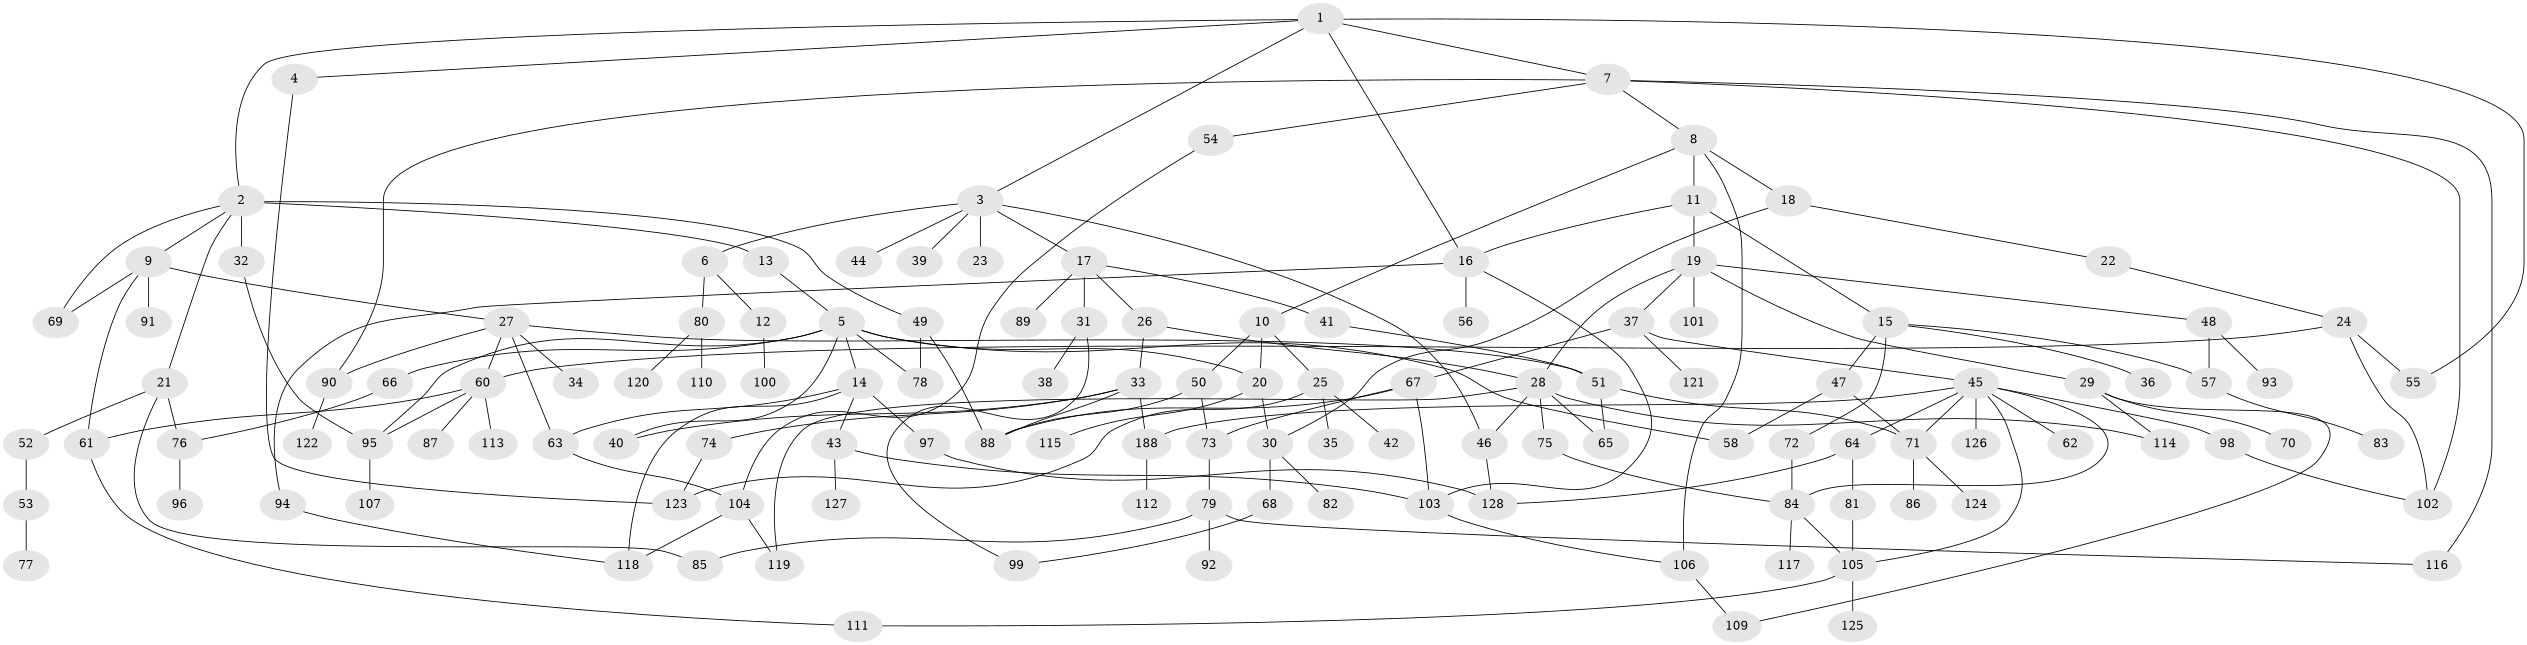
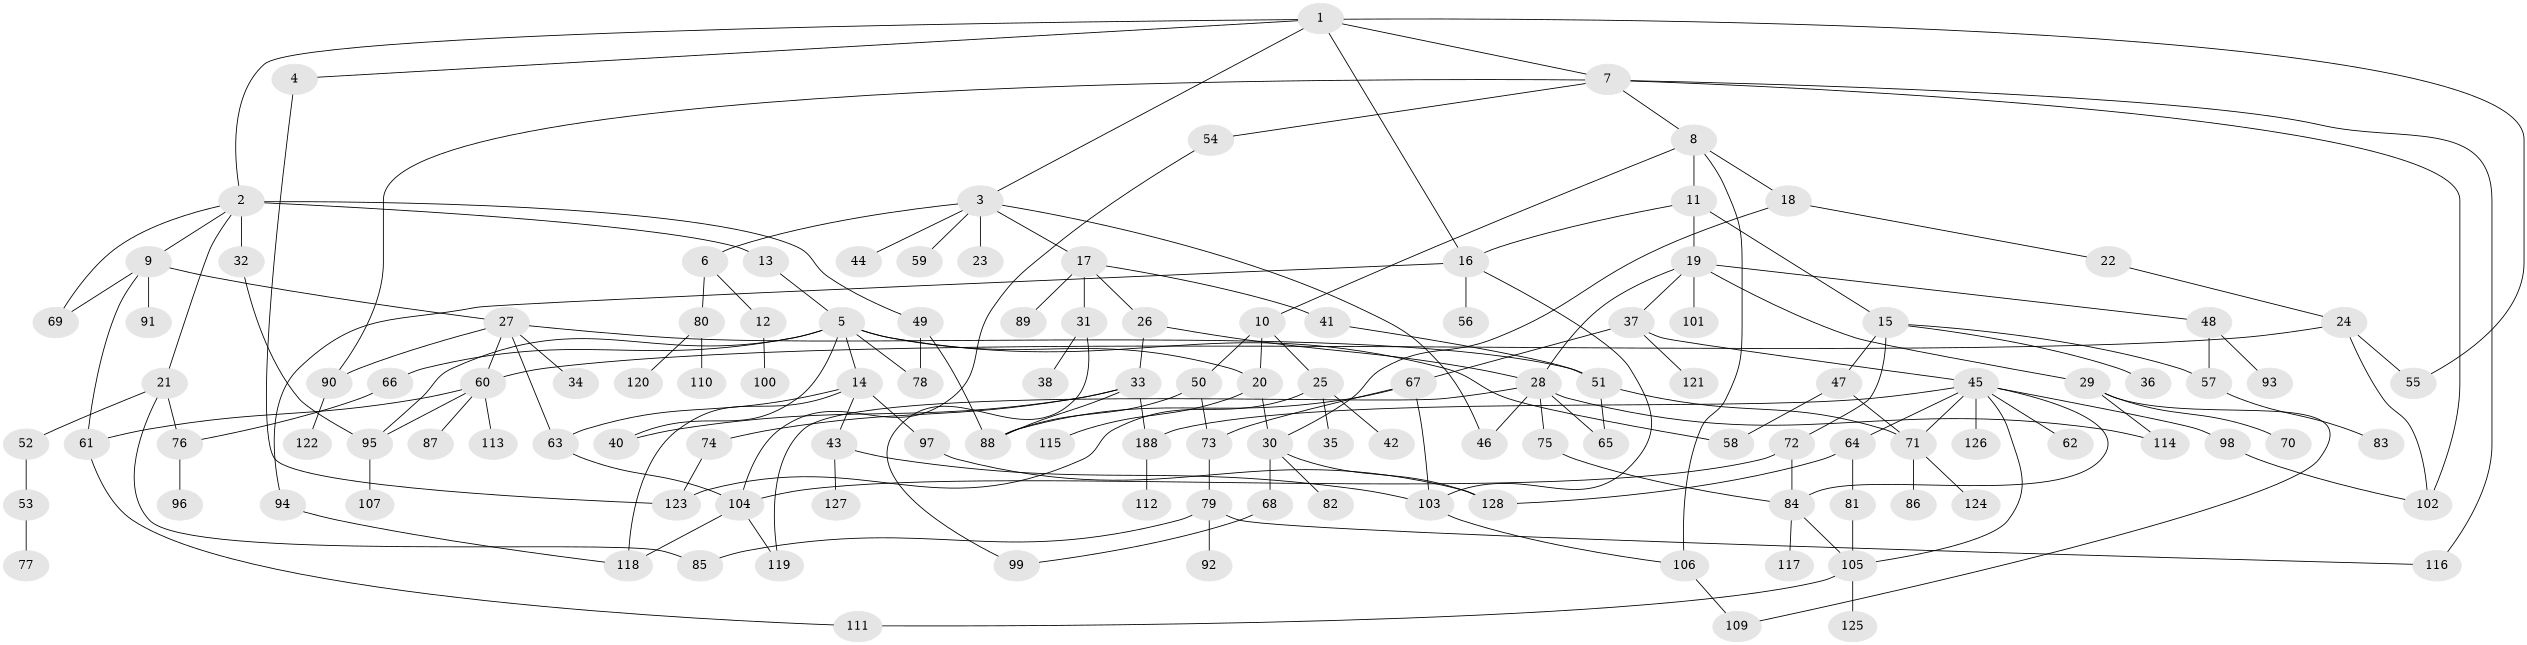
node "39": label "39" -> "59"
edge "46" -- "128": now "30" -- "128"
edge "72" -- "104": added
